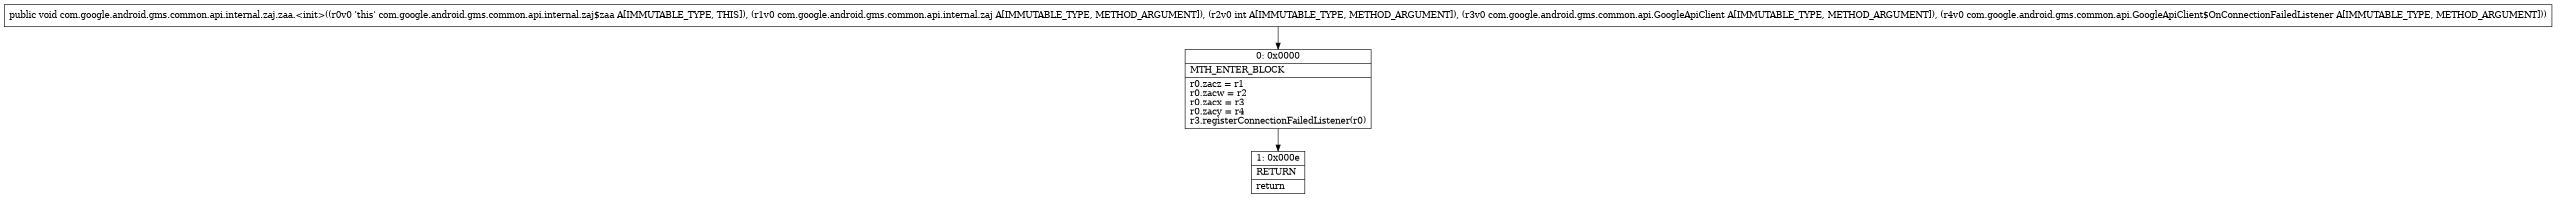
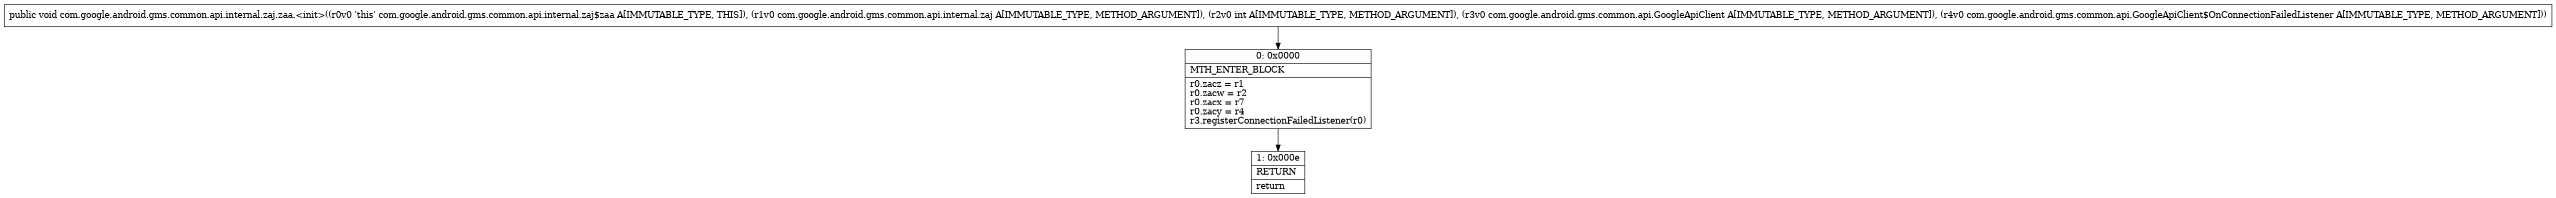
node "0: 0x0000": text "r0.zacx = r3" -> "r0.zacx = r7"
